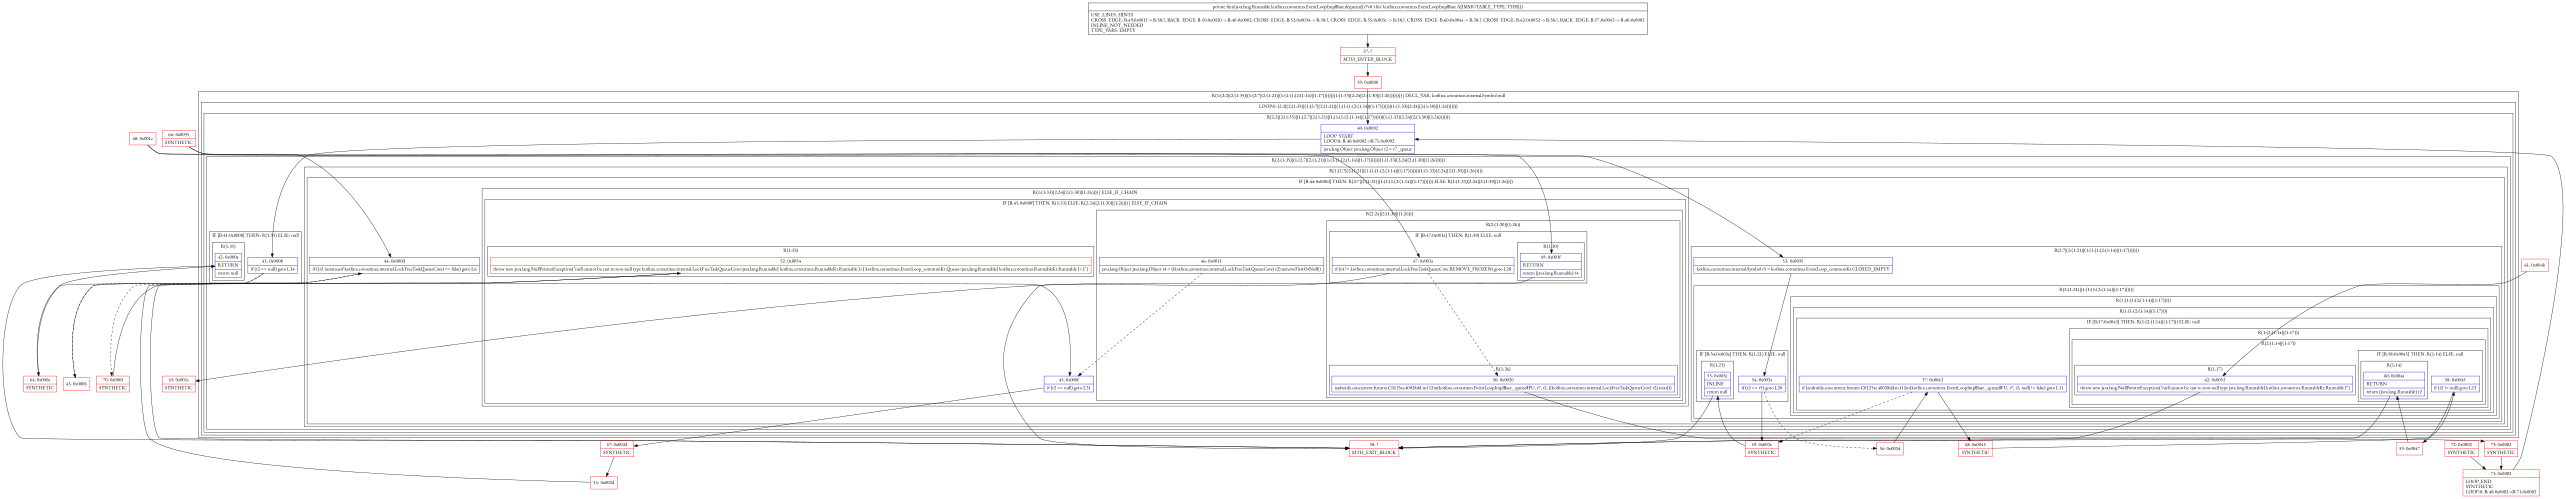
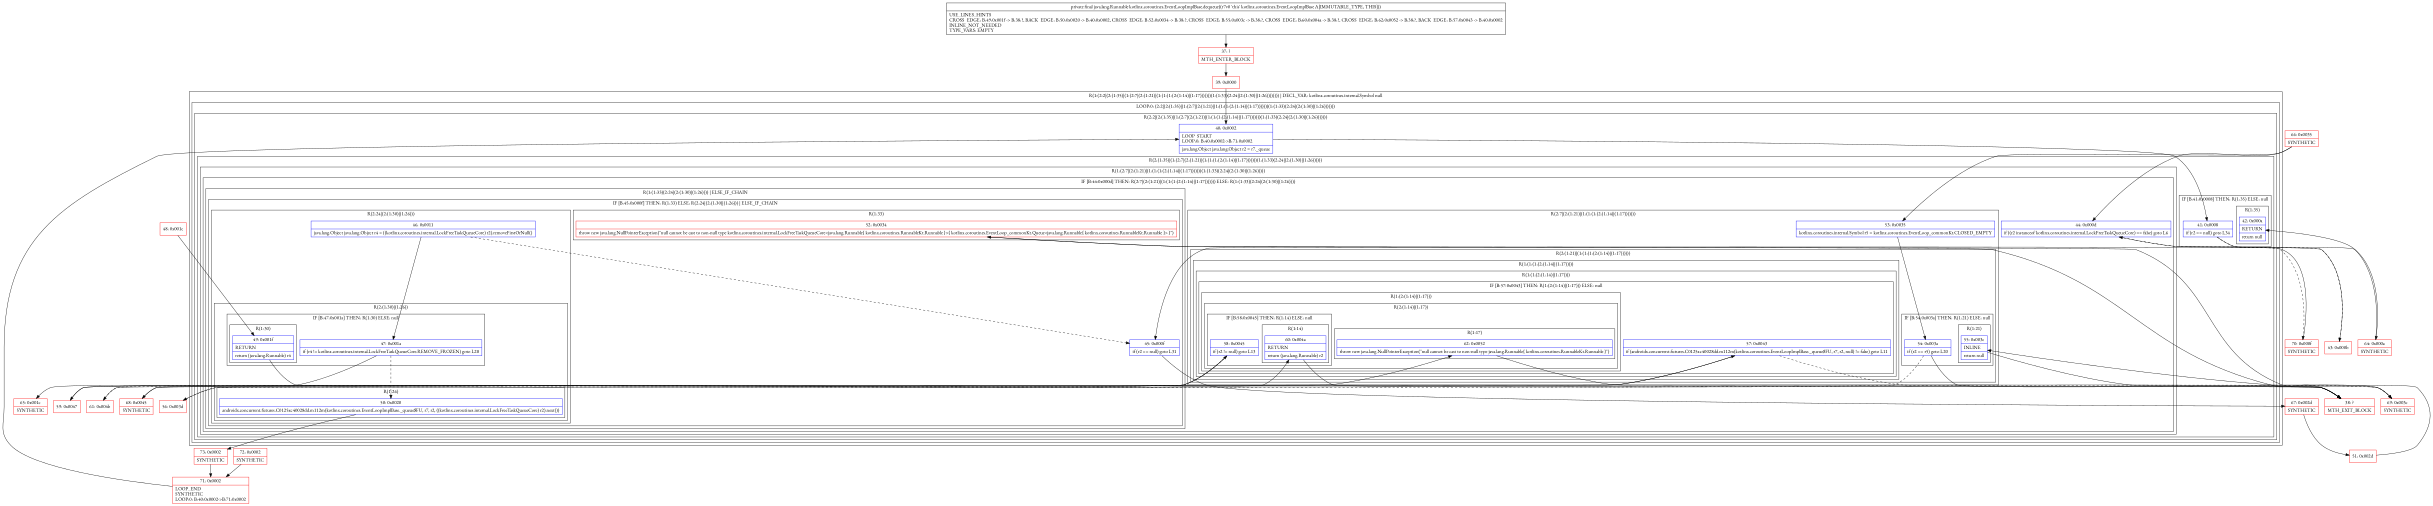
edge "48: 0x001c" -> "47: 0x001a": now "46: 0x0011" -> "47: 0x001a"
edge "58: 0x0045" -> "61: 0x004b": added
edge "42: 0x000a" -> "38: ?": removed
